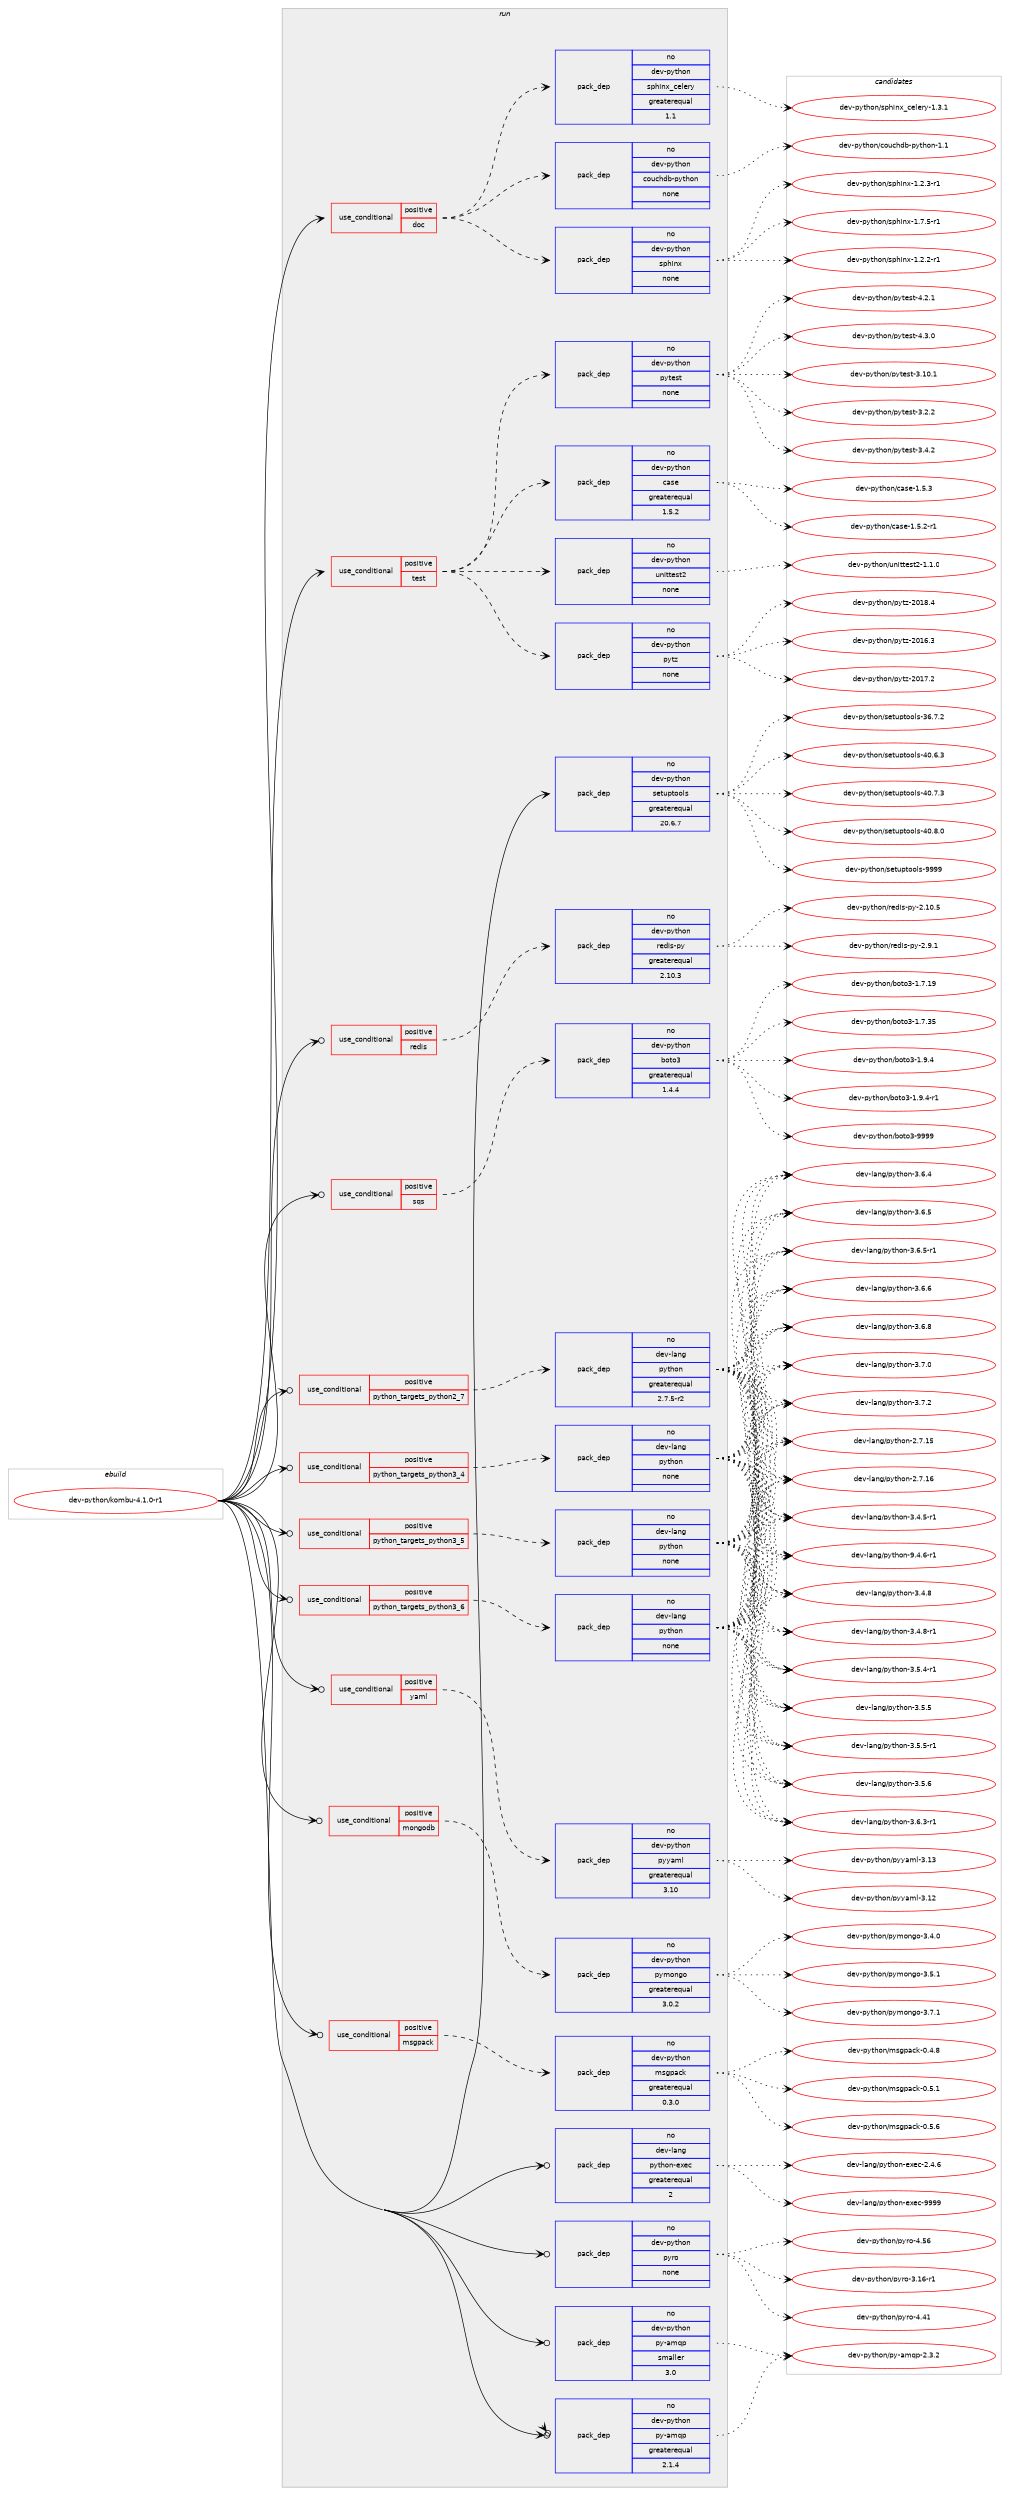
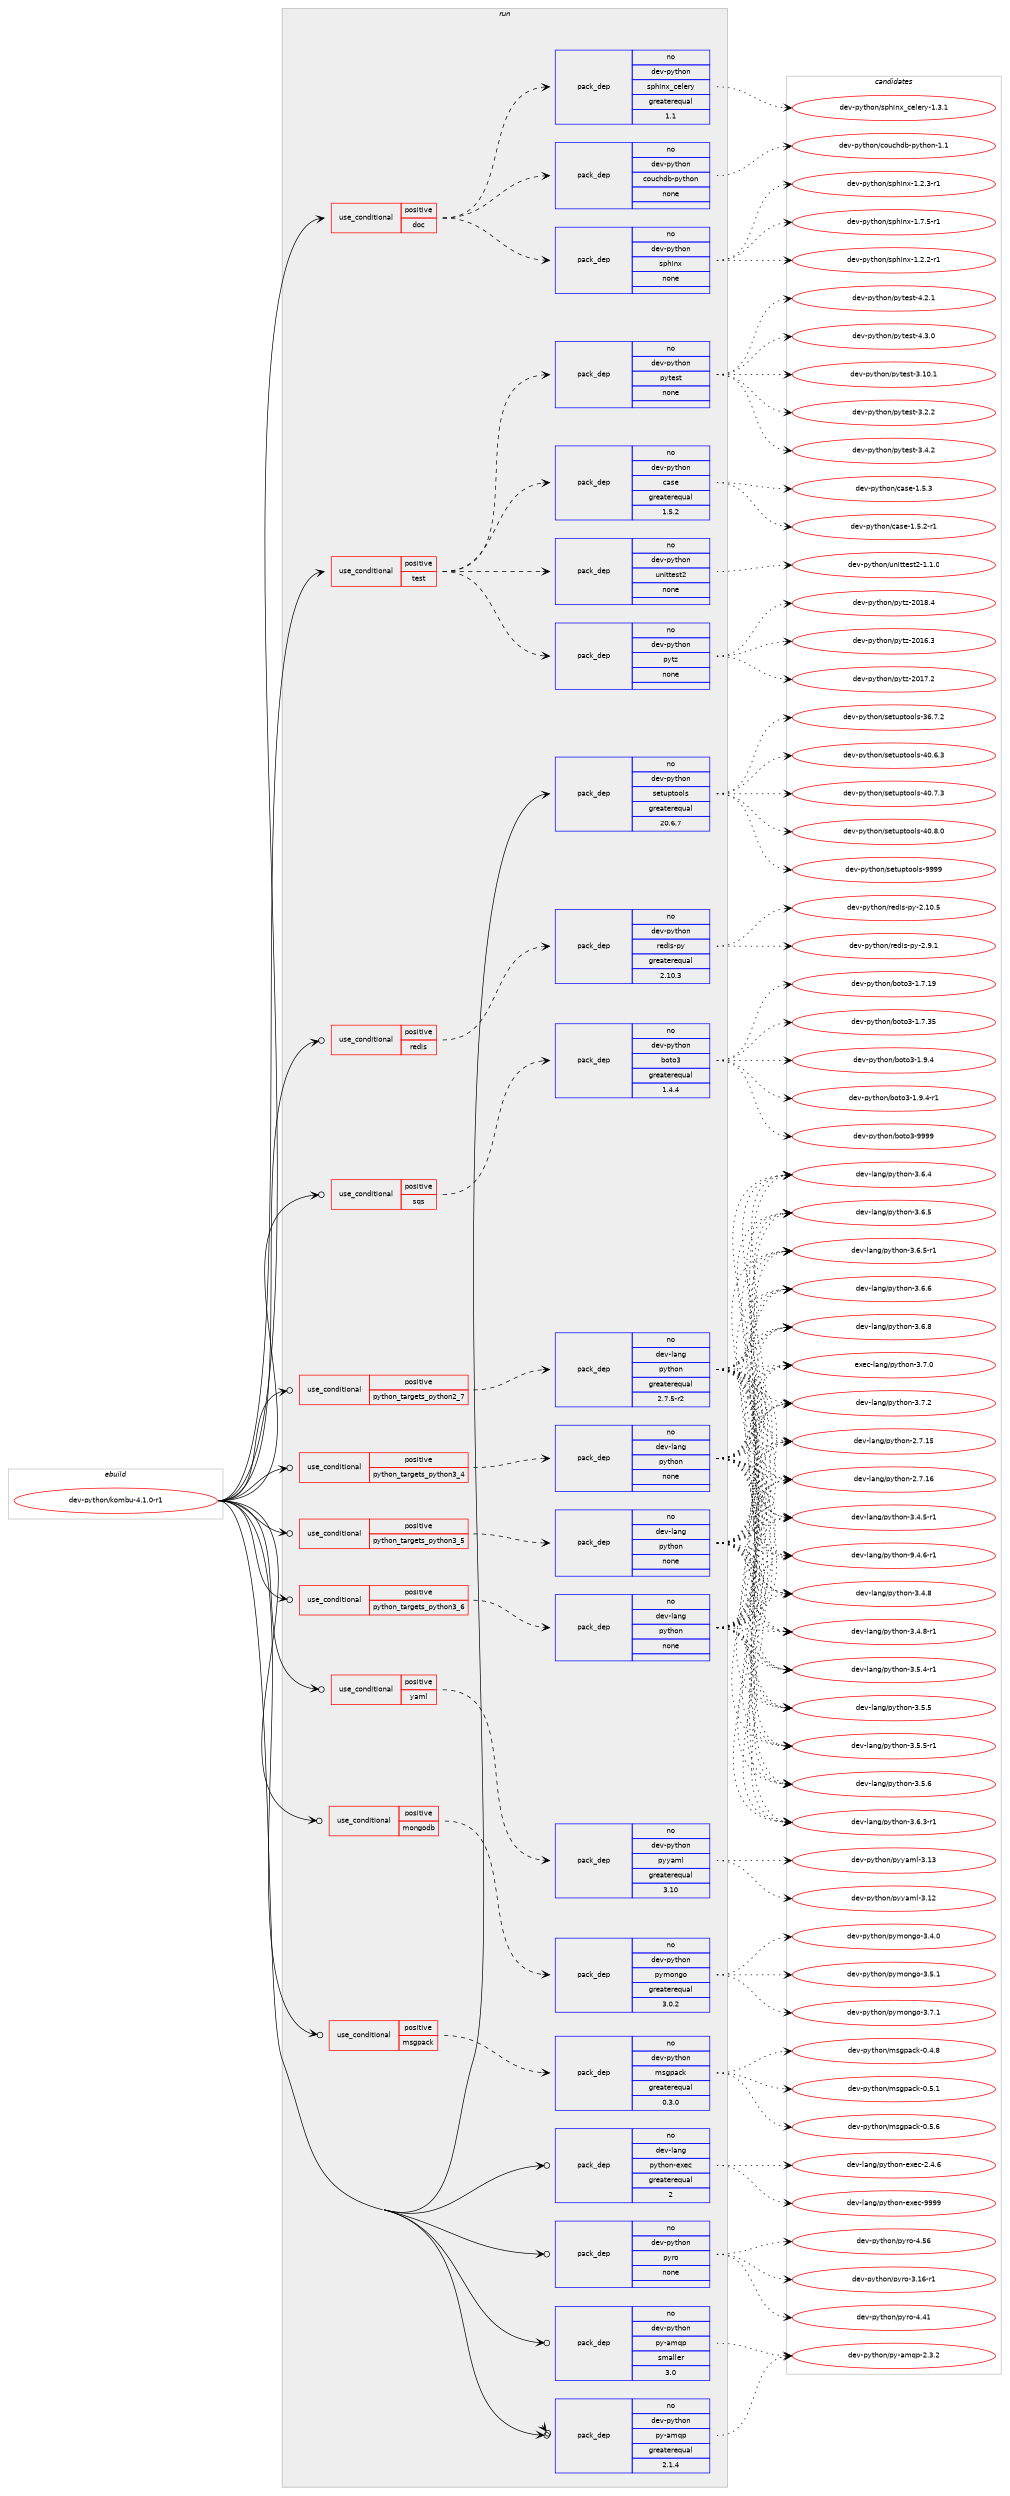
node "dev-lang/python-3.7.0": label "dev-lang/python-3.7.0" -> "exec-lang/python-3.7.0"
